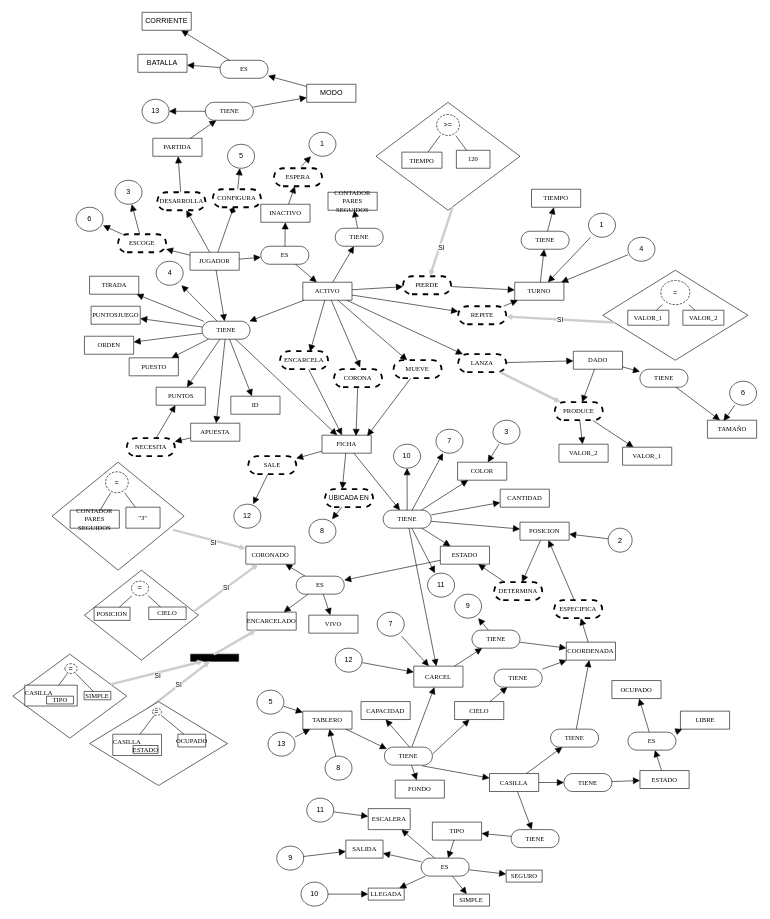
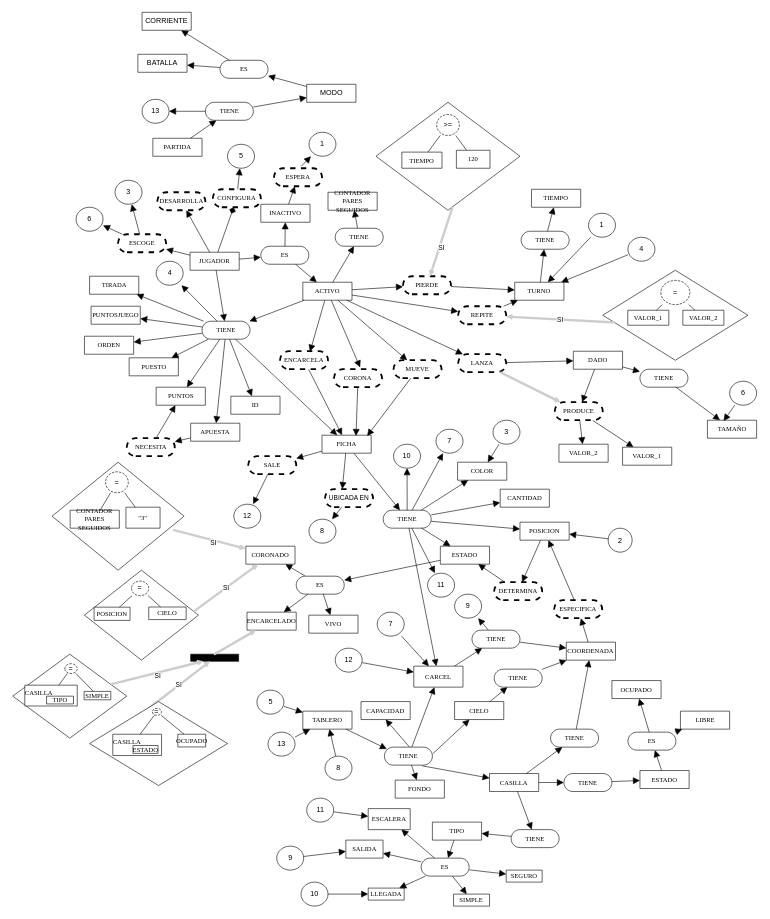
edge "DESARROLLA" -> "PARTIDA": removed
